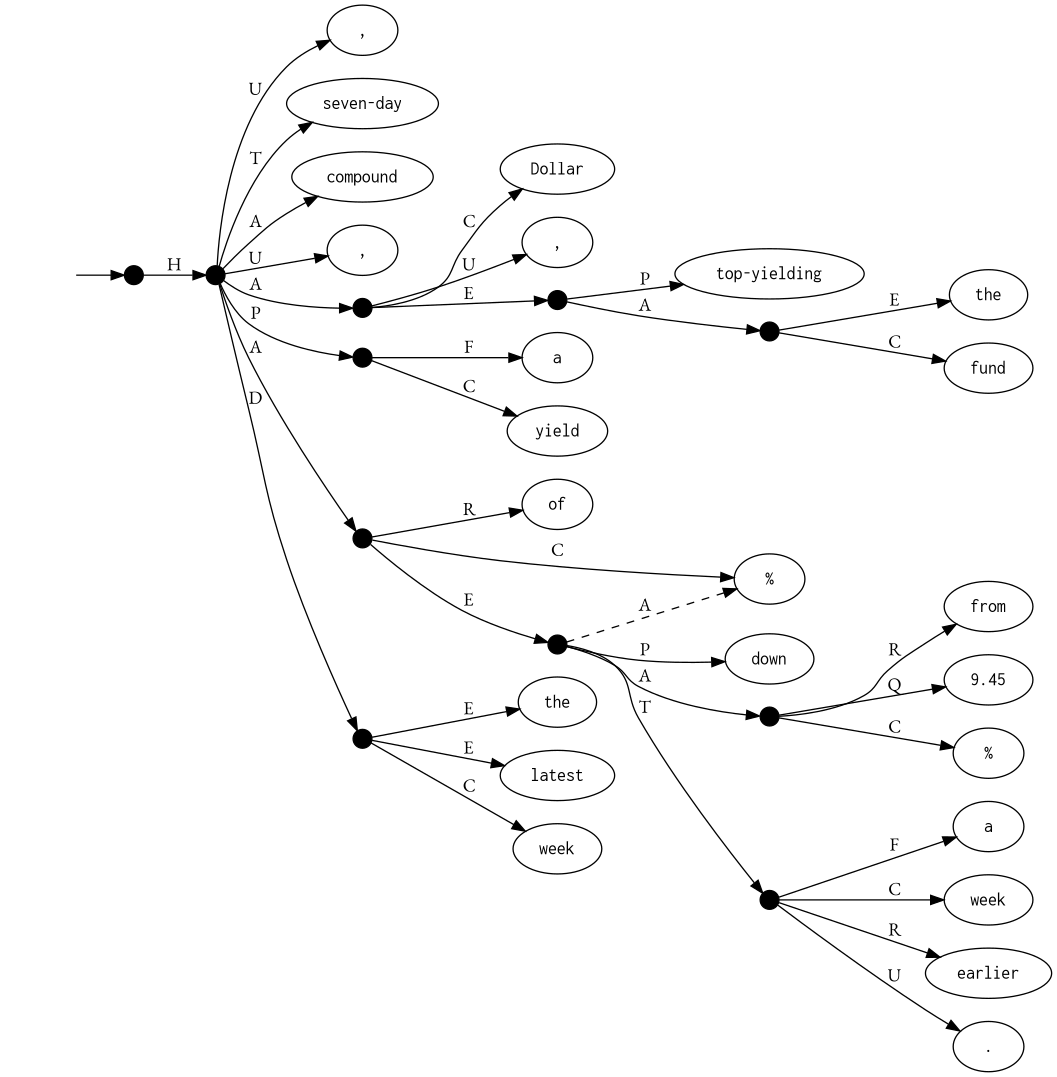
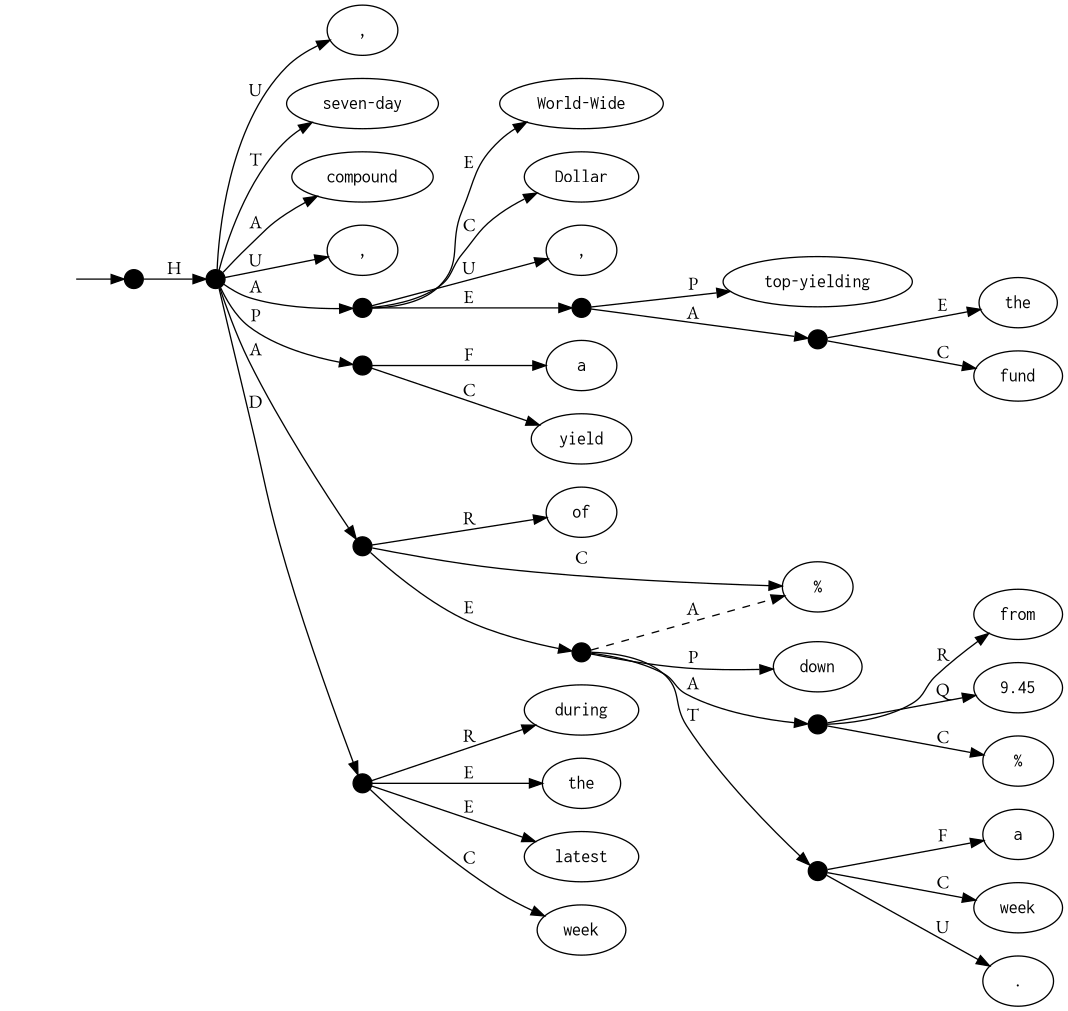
node "World-Wide": added
node "during": added
node "earlier": removed
